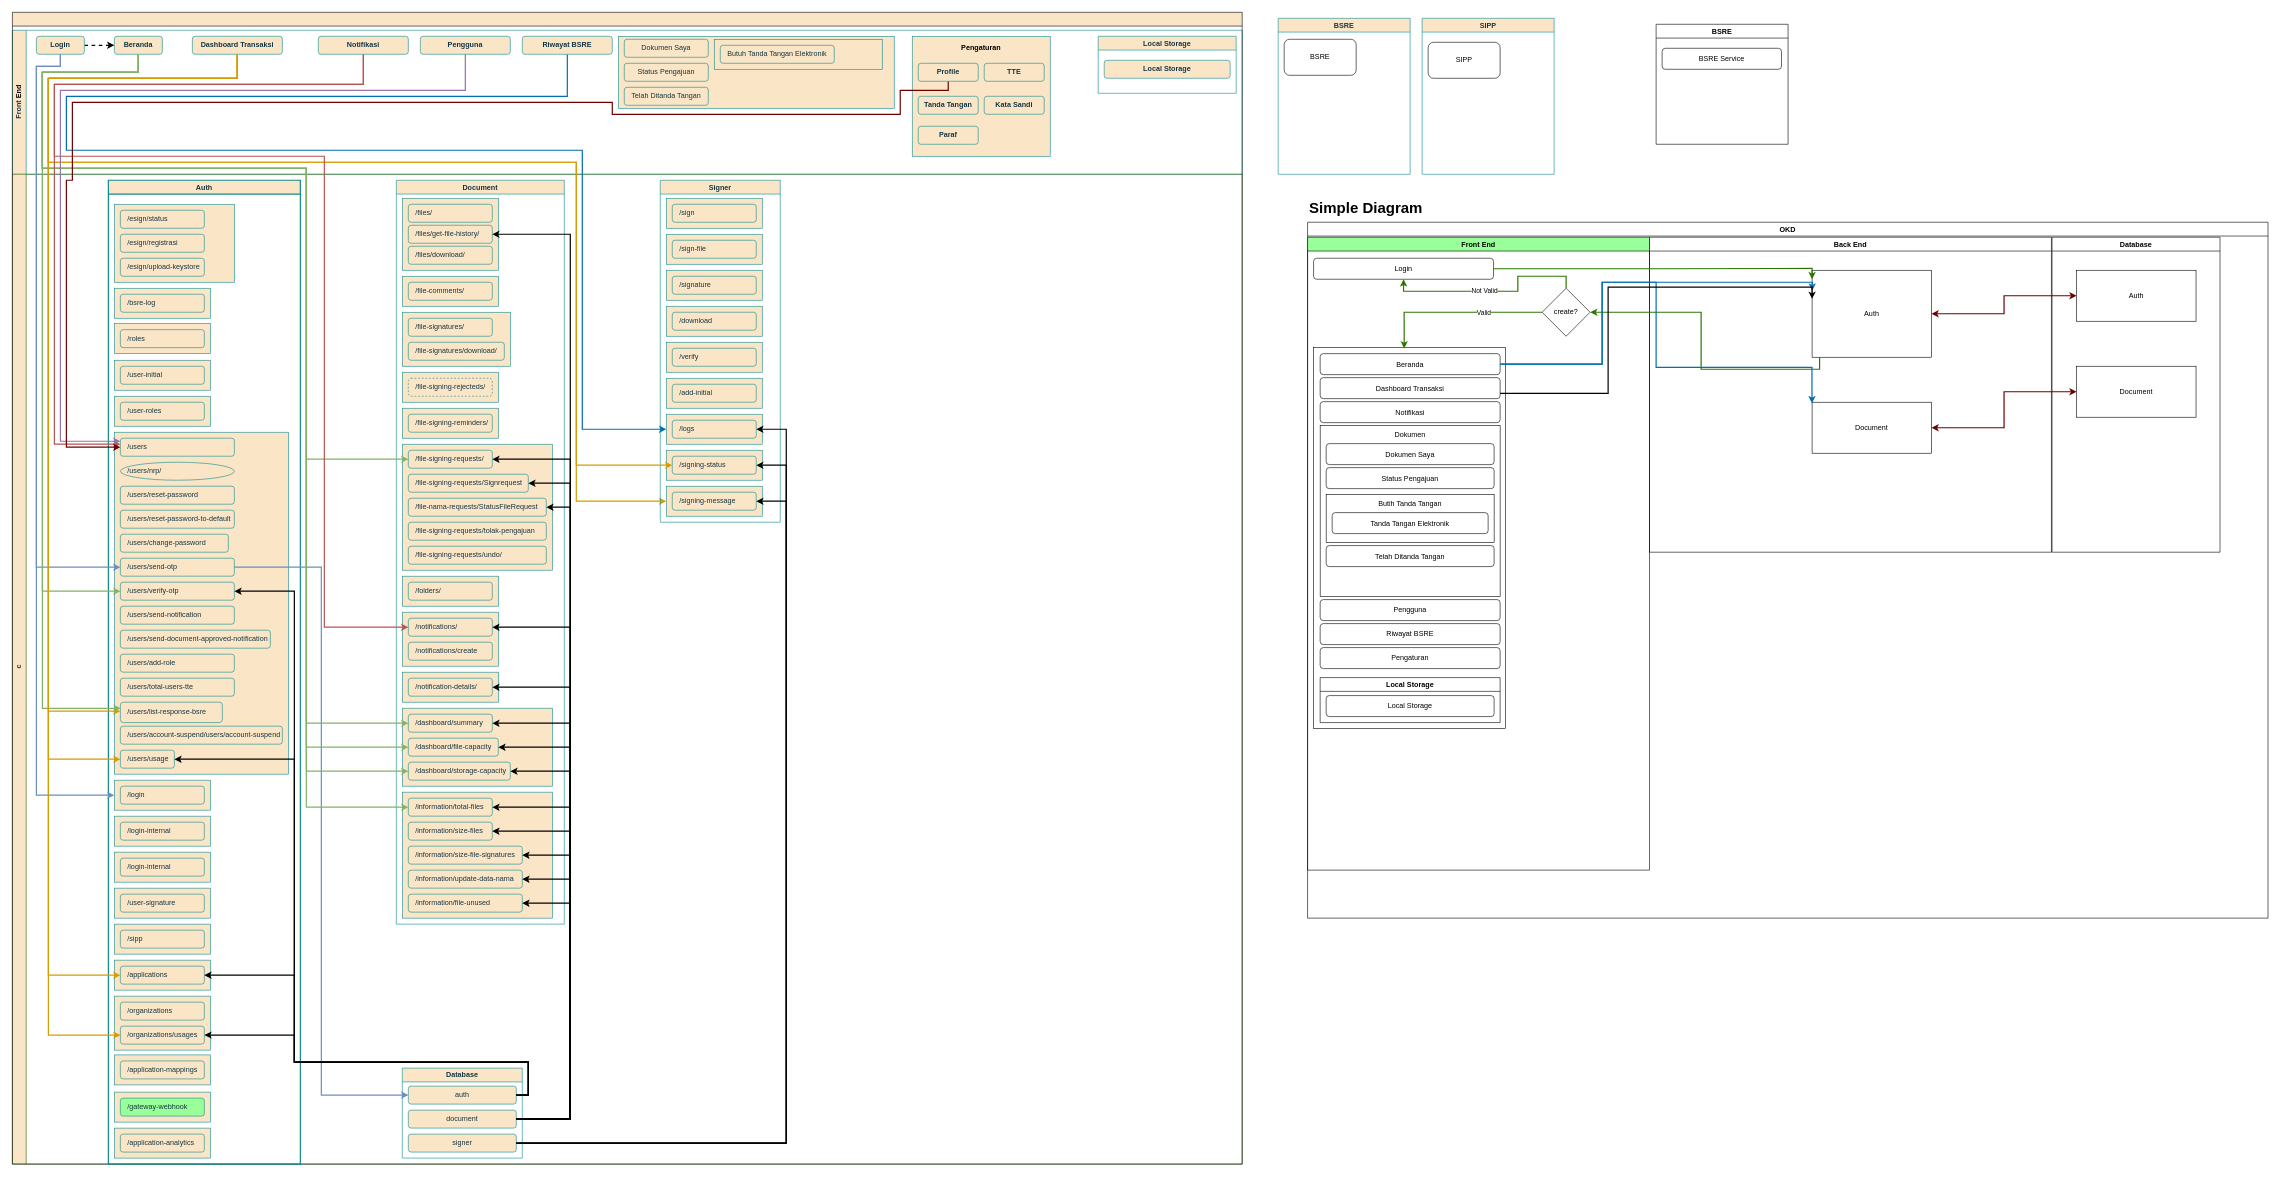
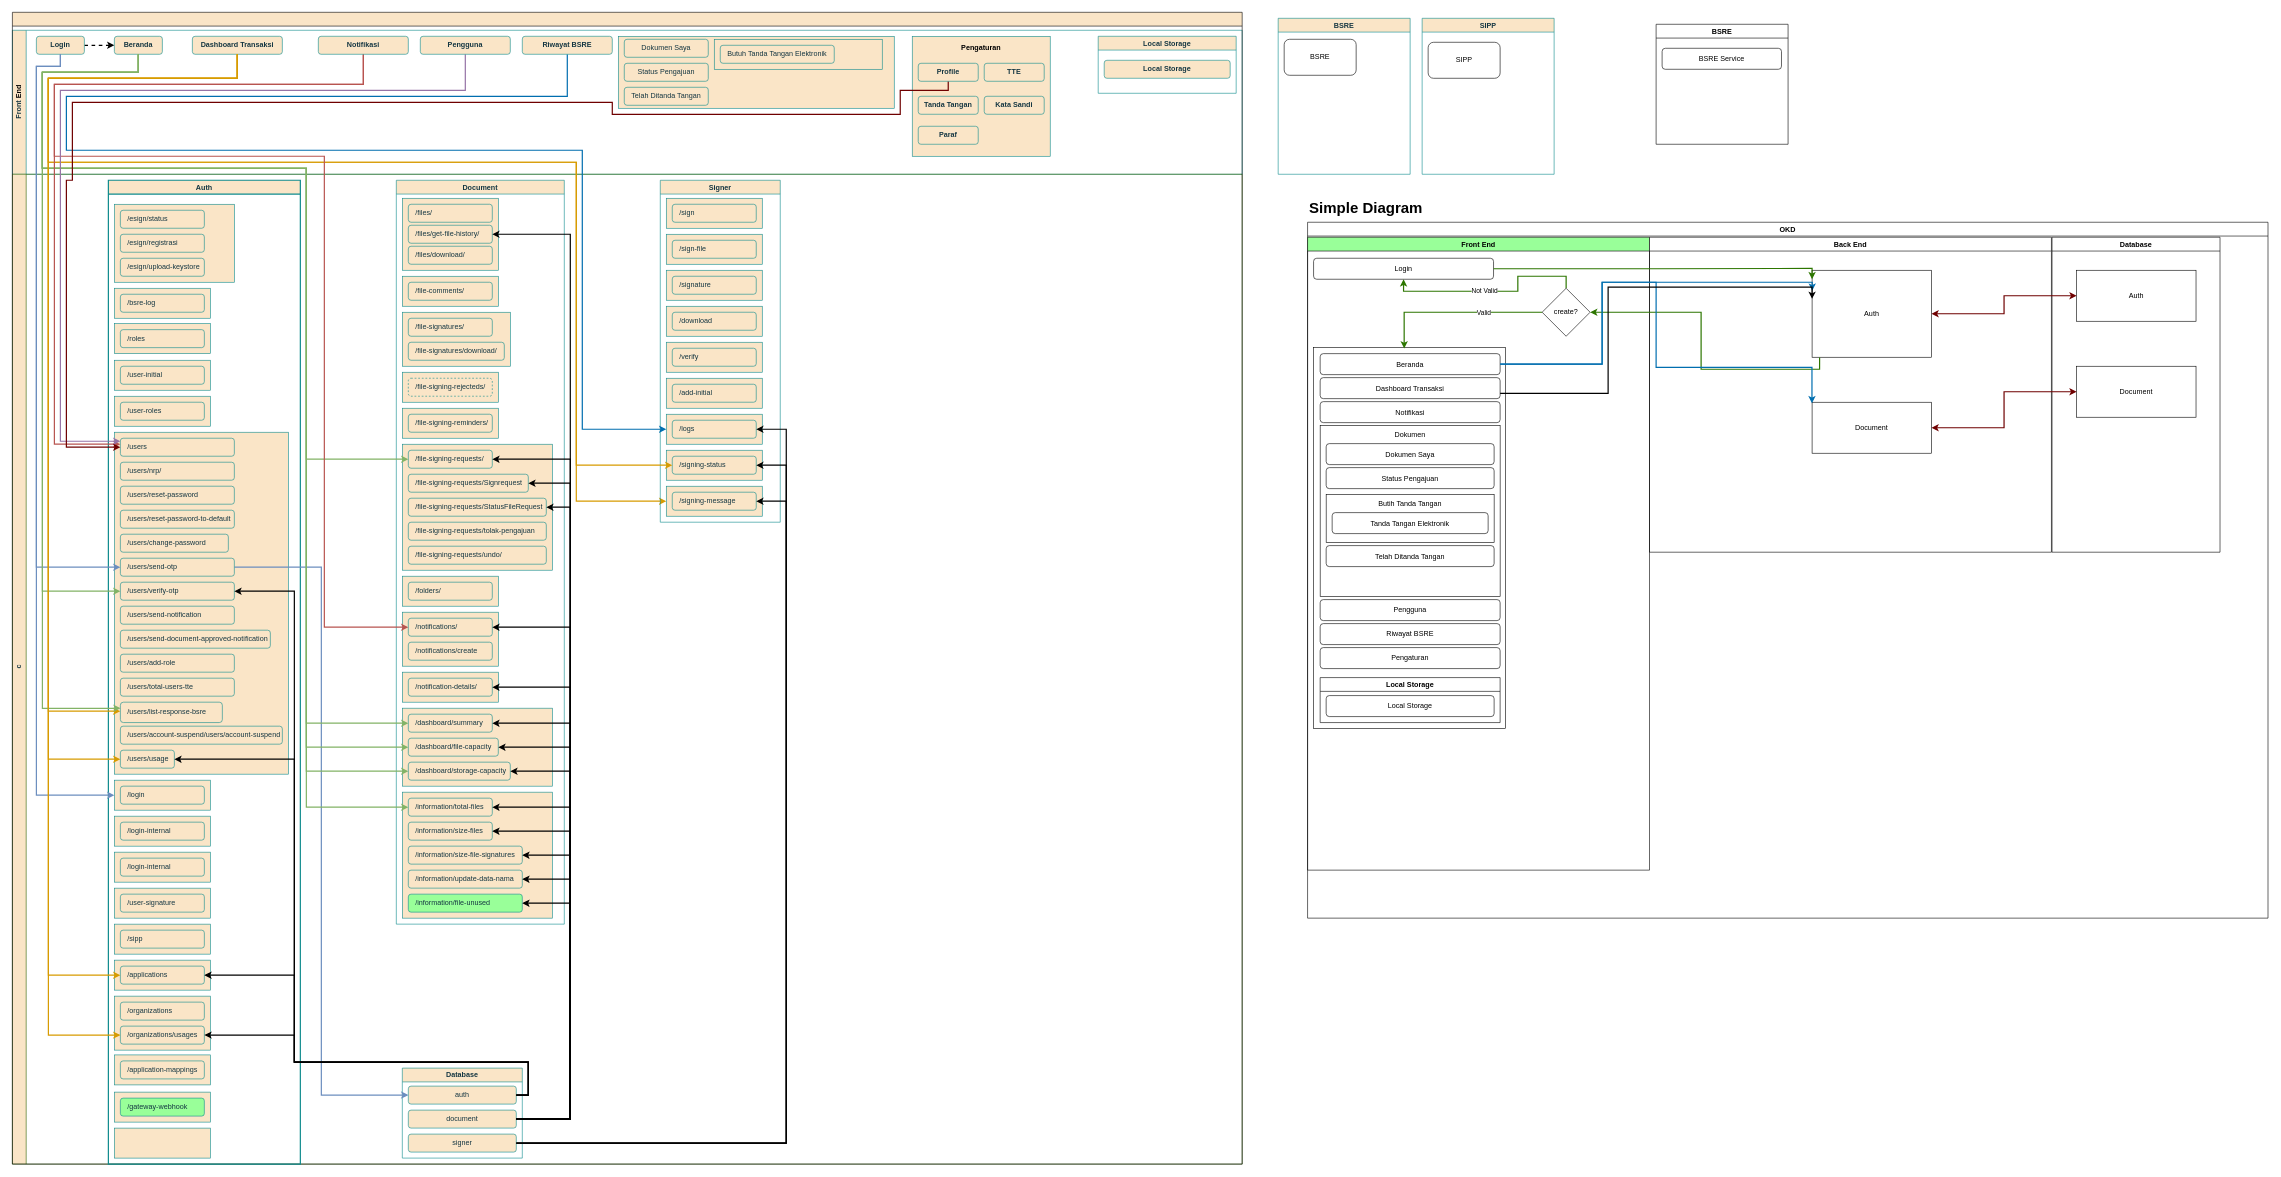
node "/users/nrp/": shape ellipse -> rounded rectangle
node "/file-nama-requests/StatusFileRequest": label "/file-nama-requests/StatusFileRequest" -> "/file-signing-requests/StatusFileRequest"
node "/information/file-unused": fillcolor #fae5c7 -> #99ff99
node "/application-analytics": removed
